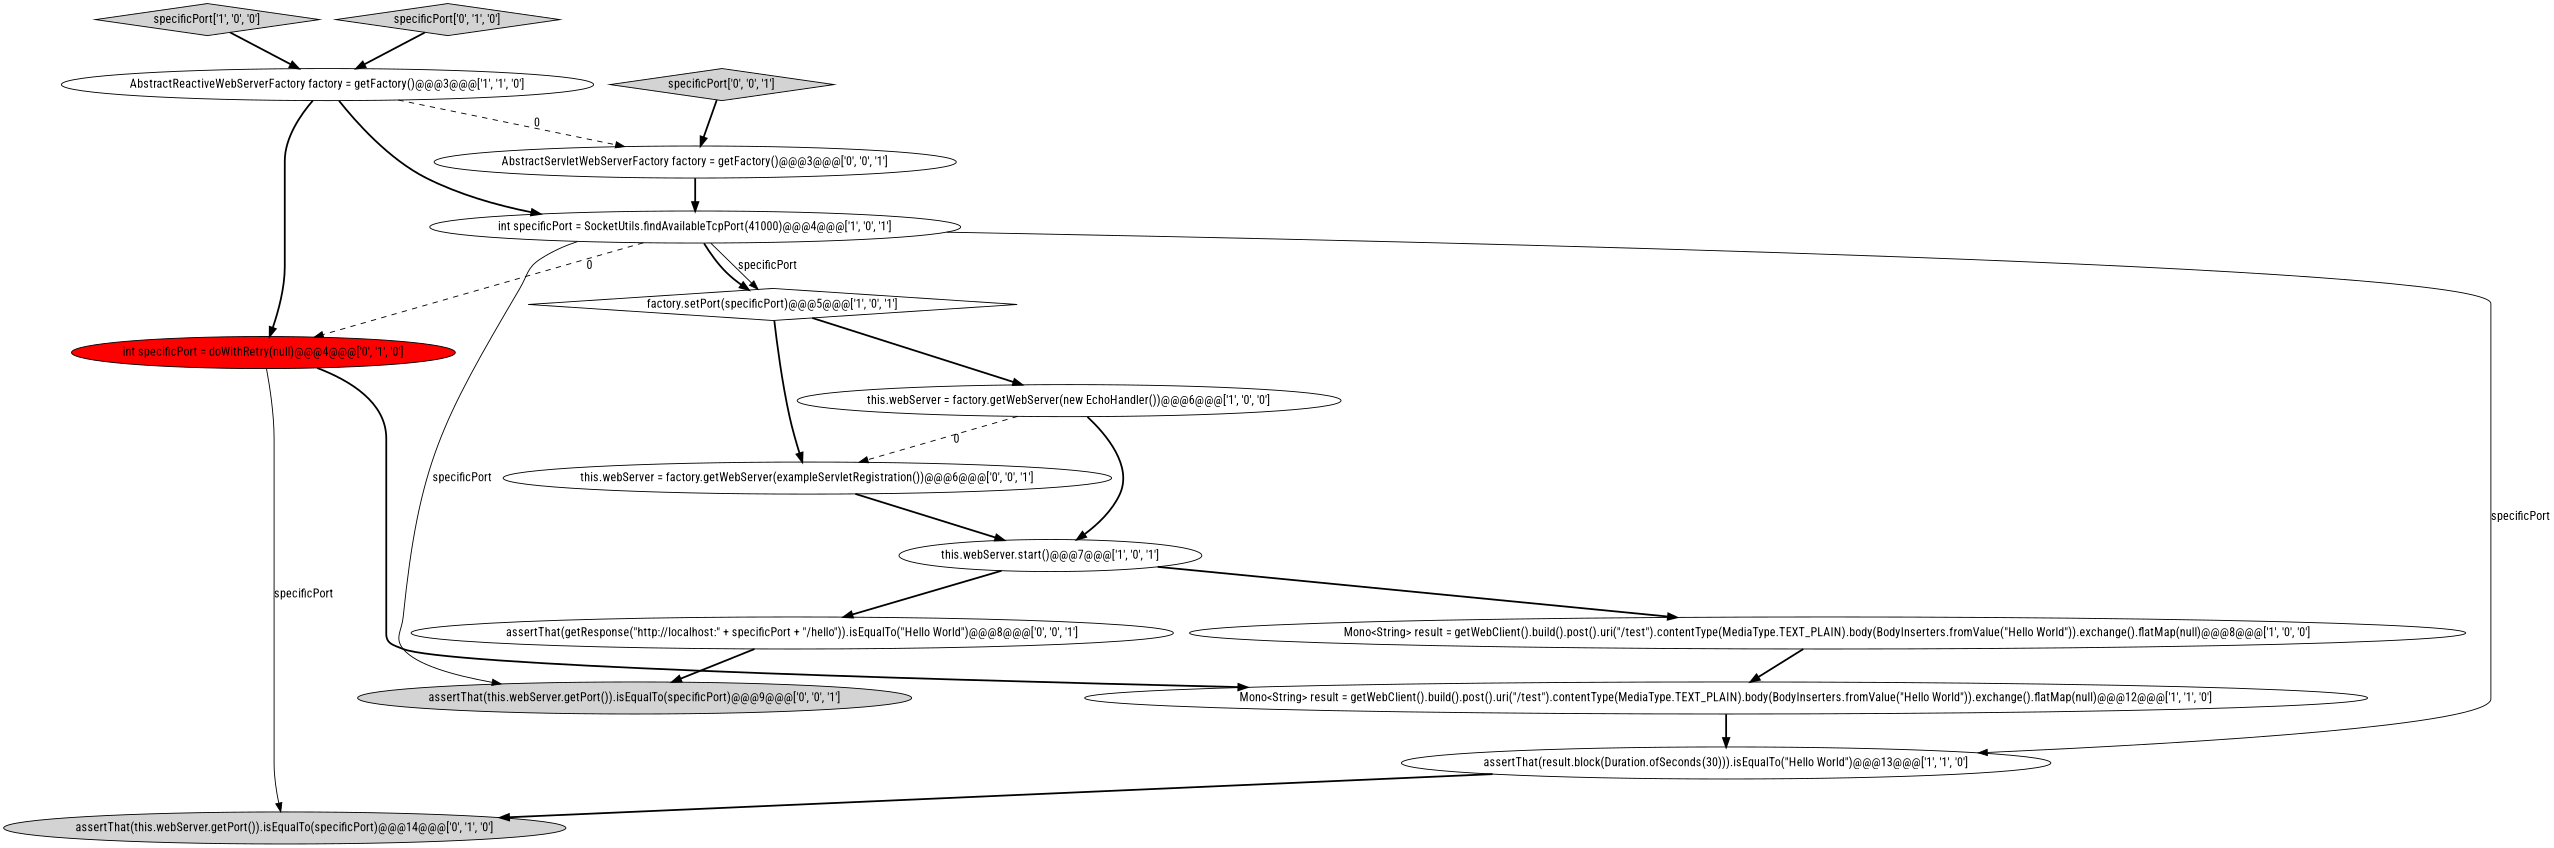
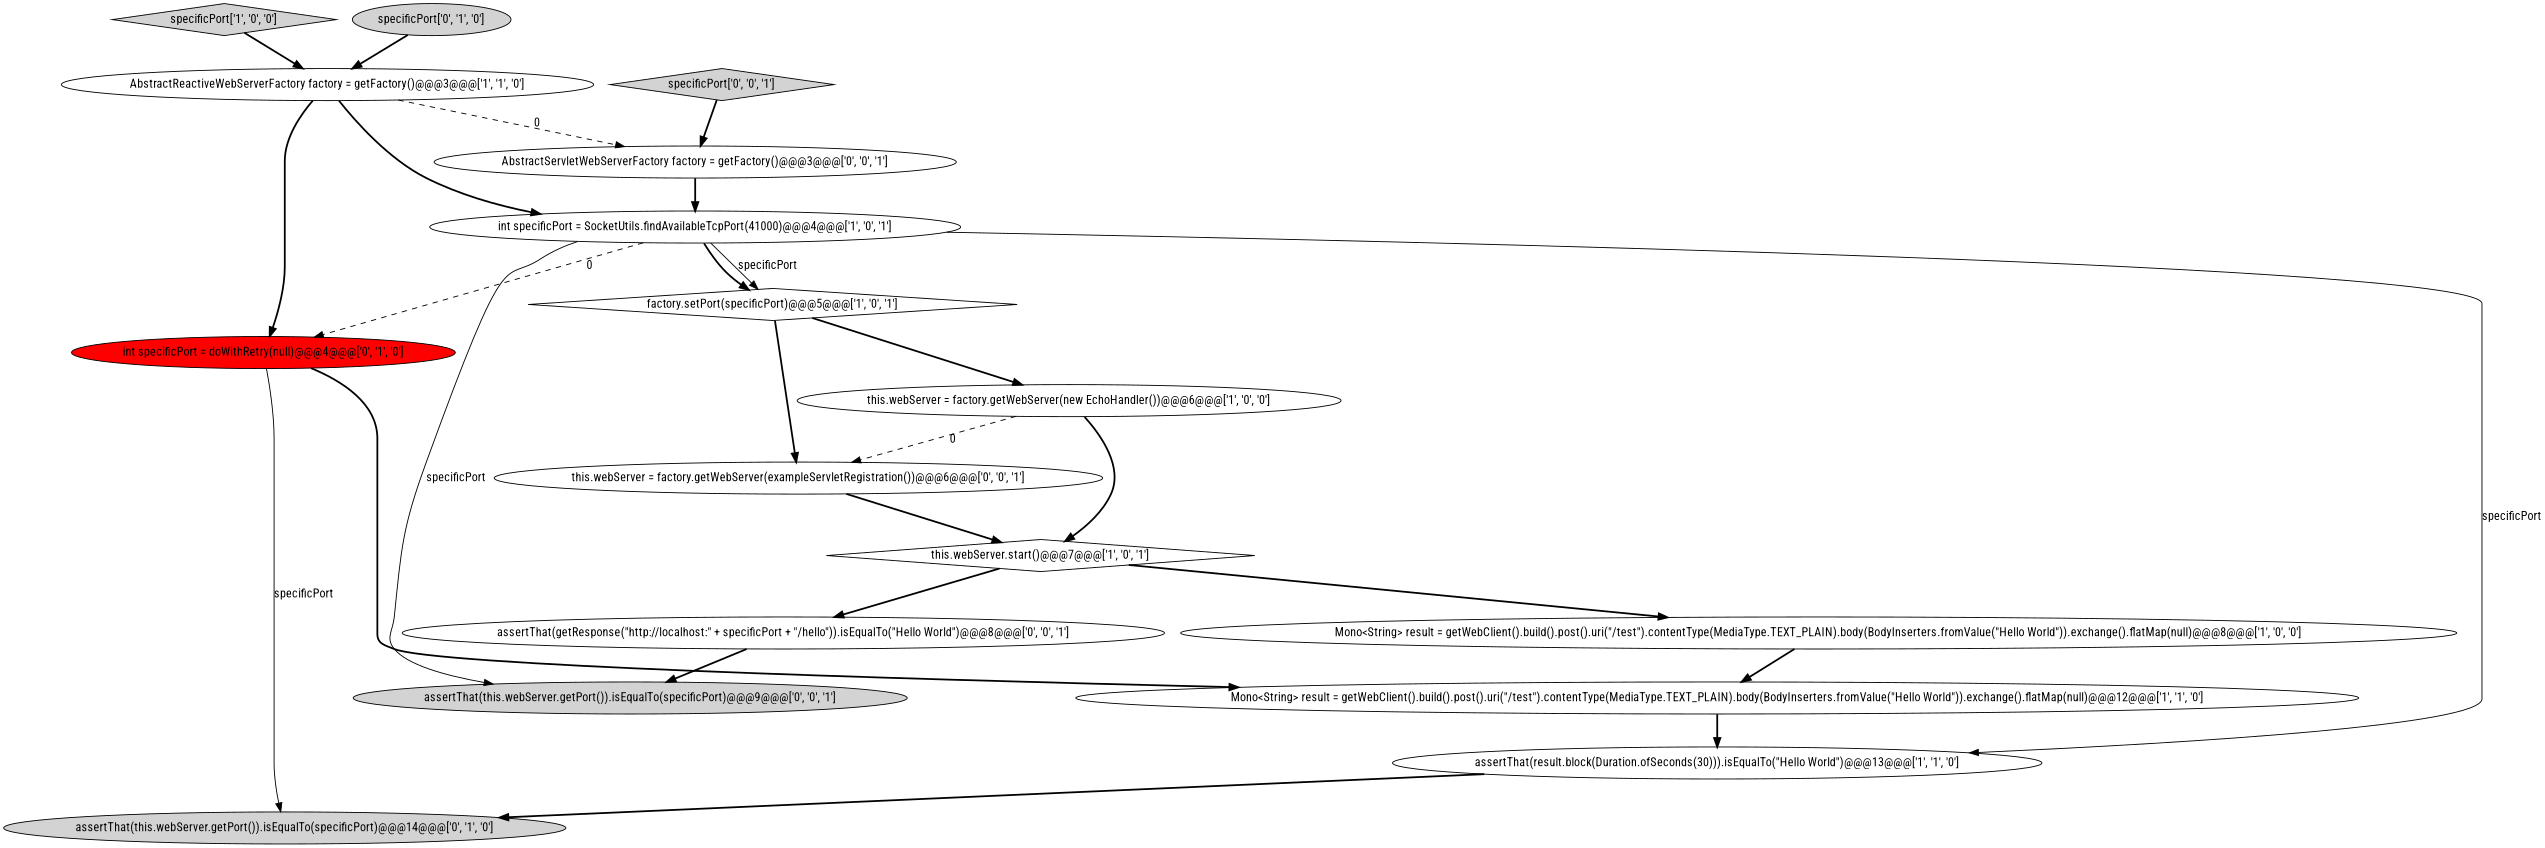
node "specificPort['0', '1', '0']": shape diamond -> ellipse
node "this.webServer.start()@@@7@@@['1', '0', '1']": shape ellipse -> diamond
